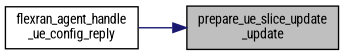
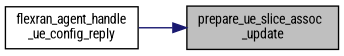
node "prepare_ue_slice_update _update": label "prepare_ue_slice_update _update" -> "prepare_ue_slice_assoc _update"
